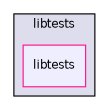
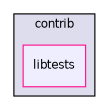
cluster "libtests": label "libtests" -> "contrib"
